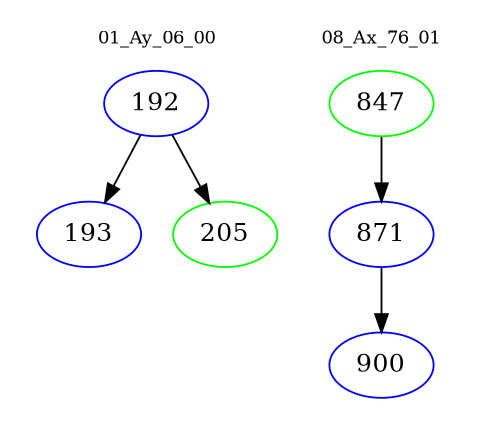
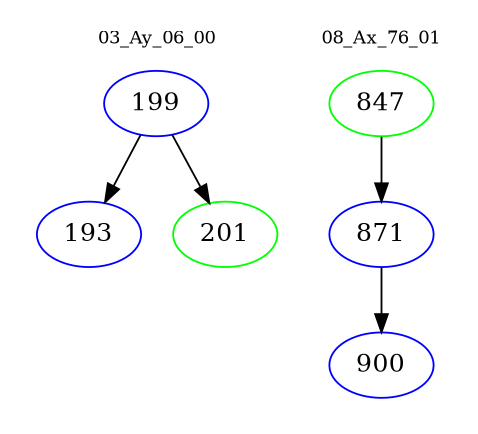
cluster "01_Ay_06_00": label "01_Ay_06_00" -> "03_Ay_06_00"
node "192": label "192" -> "199"
node "205": label "205" -> "201"
